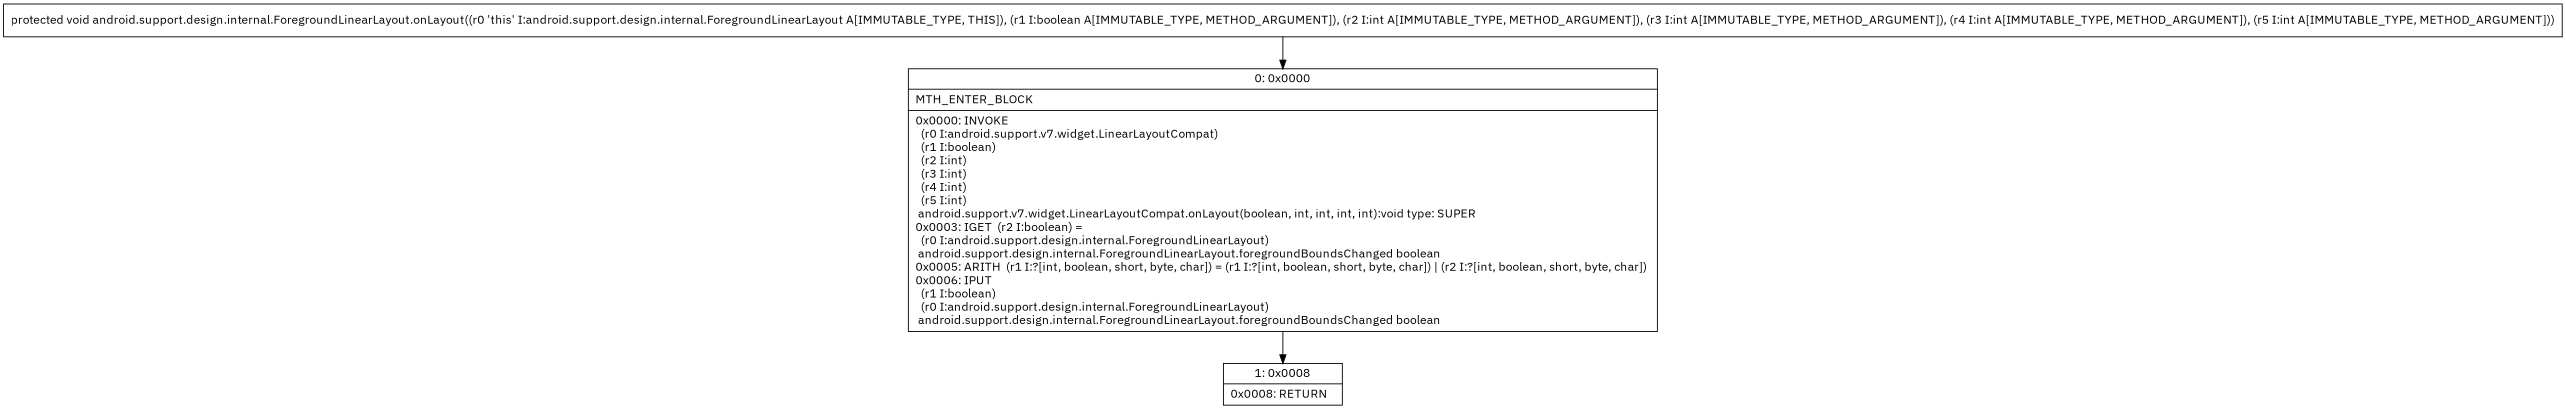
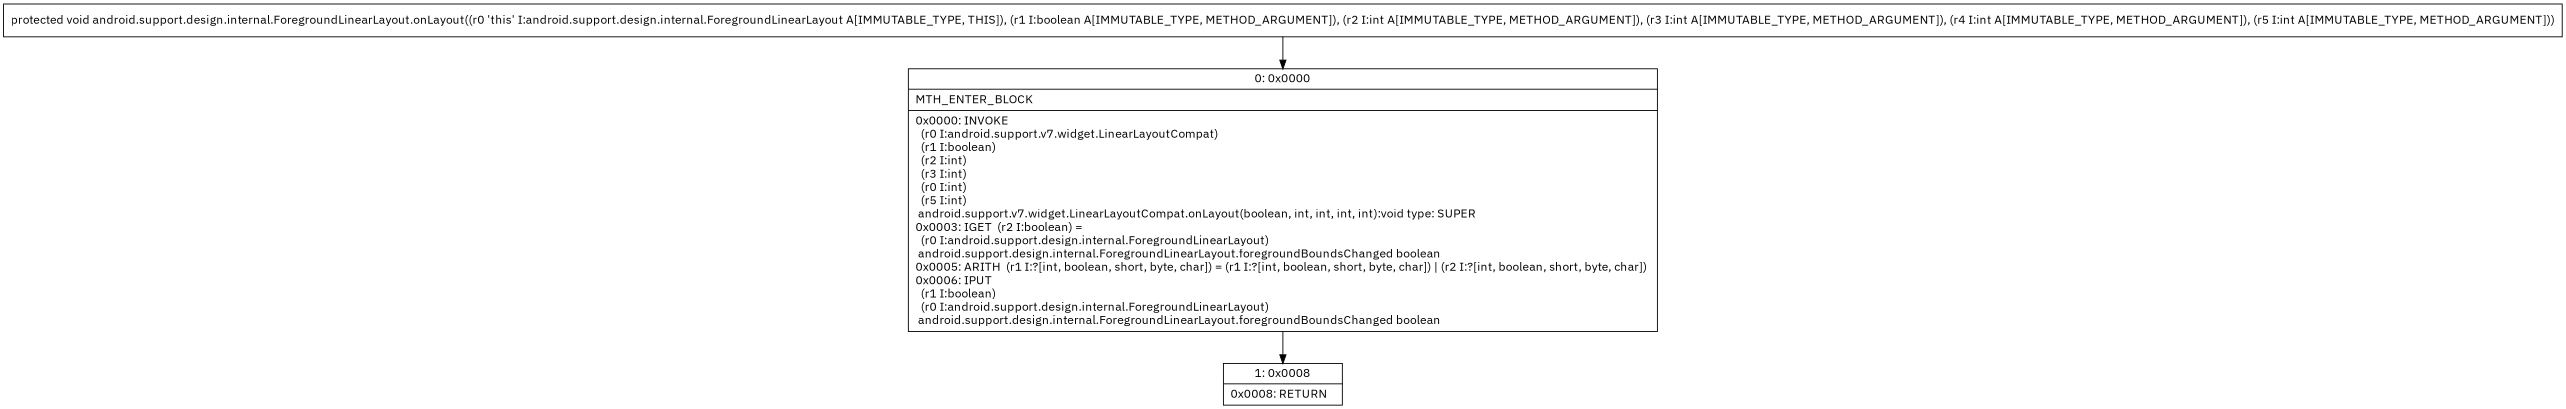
node "0: 0x0000": text "(r4 I:int)" -> "(r0 I:int)"
